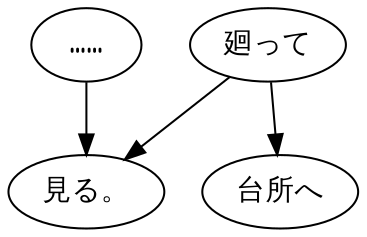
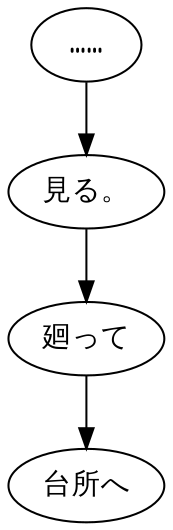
edge "廻って" -> "見る。": reversed
